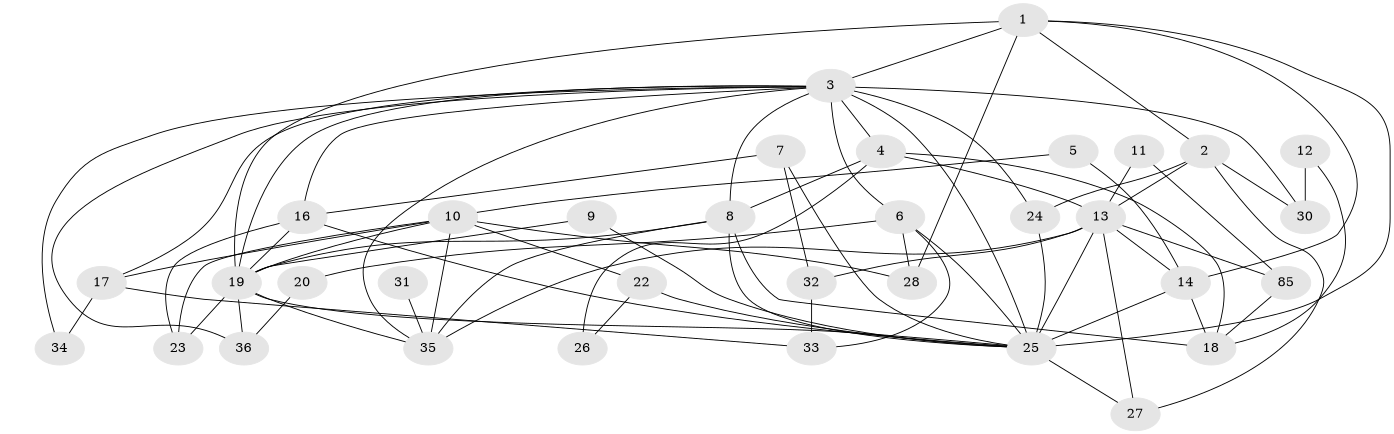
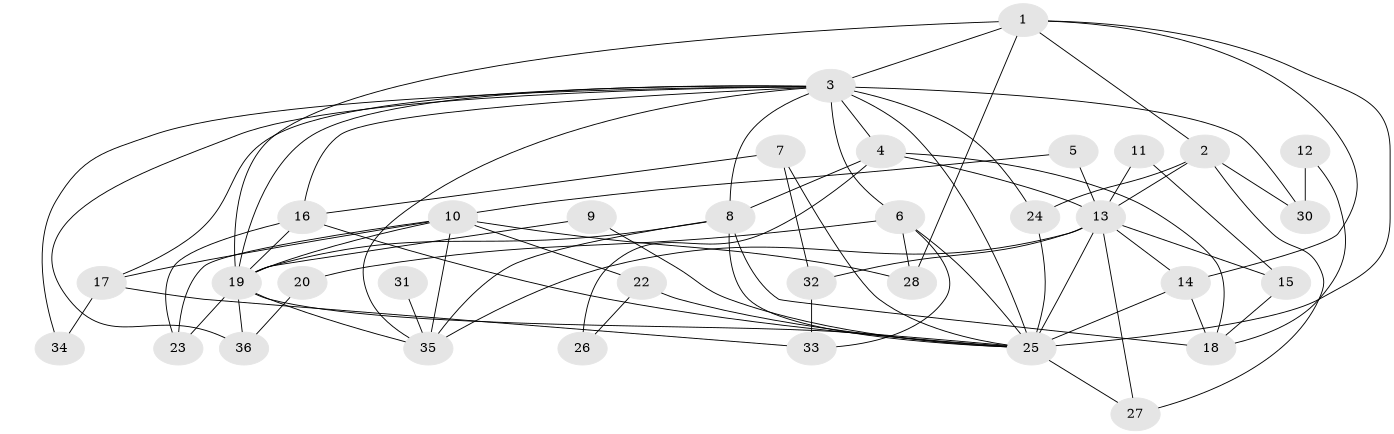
edge "5" -- "14": now "5" -- "13"
node "85": label "85" -> "15"
